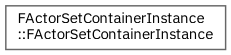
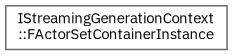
node "FActorSetContainerInstance ::FActorSetContainerInstance": label "FActorSetContainerInstance ::FActorSetContainerInstance" -> "IStreamingGenerationContext ::FActorSetContainerInstance"
